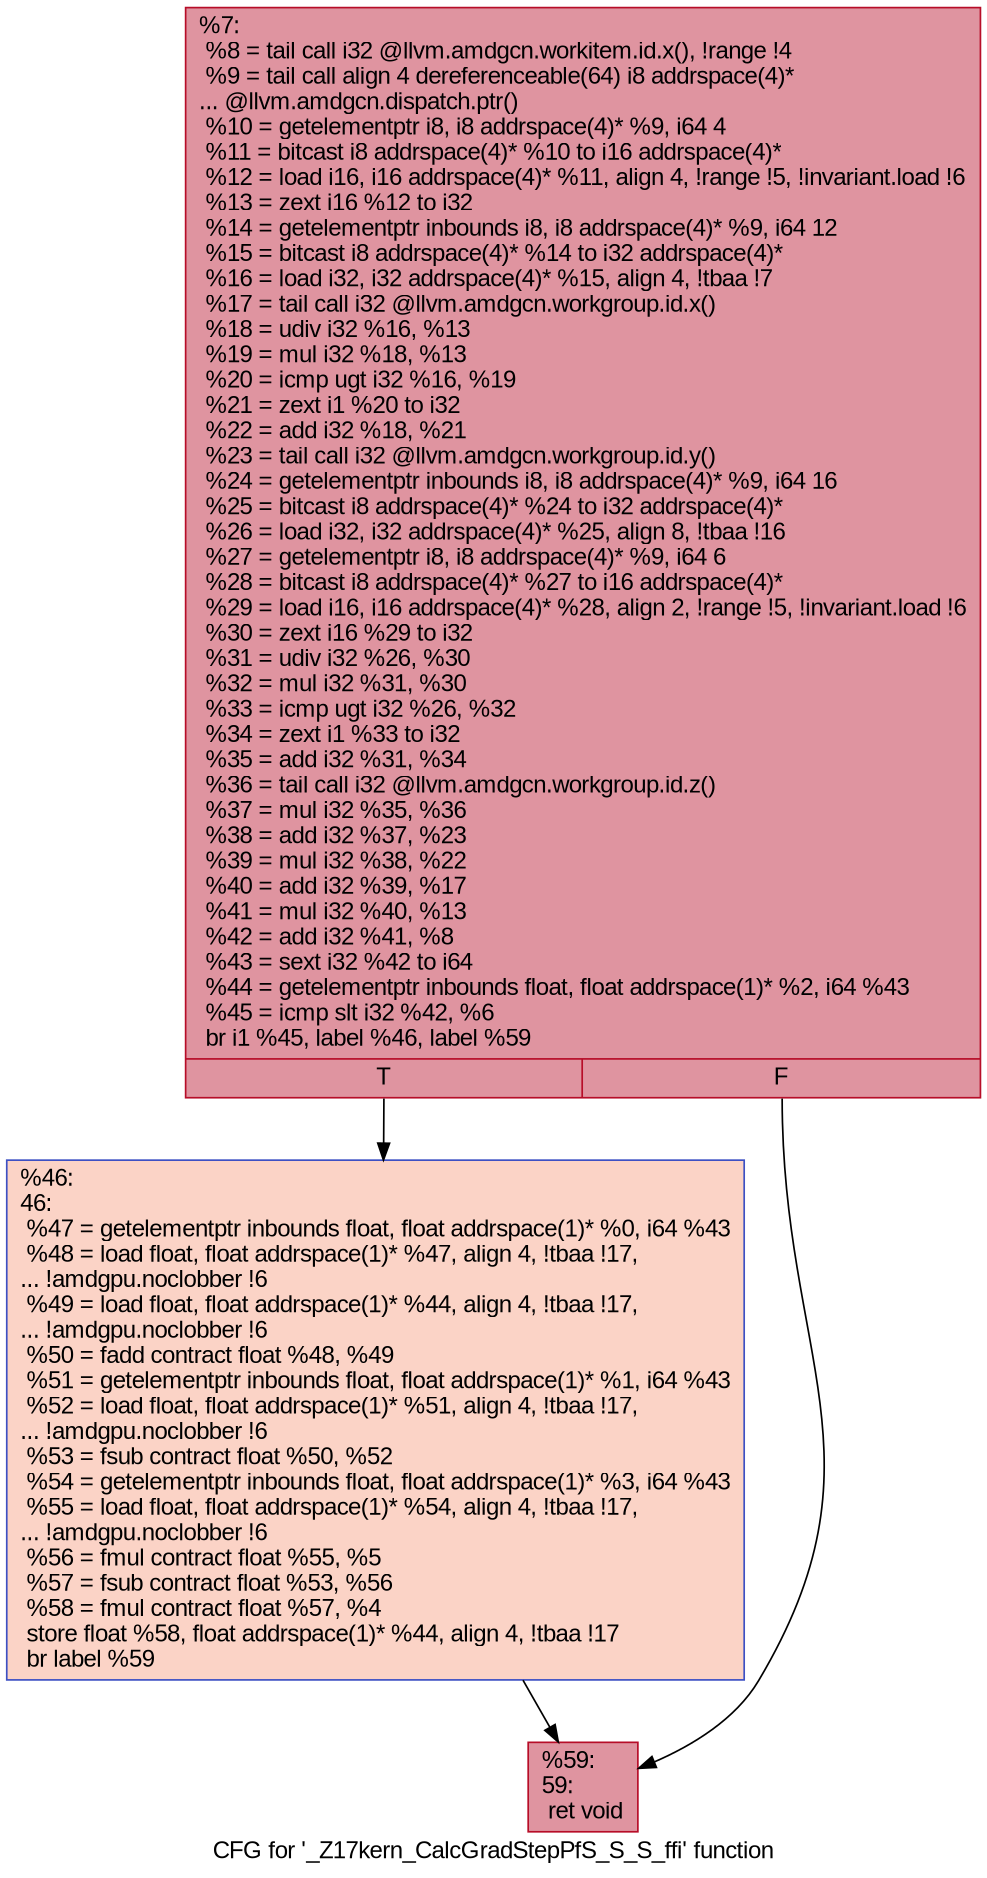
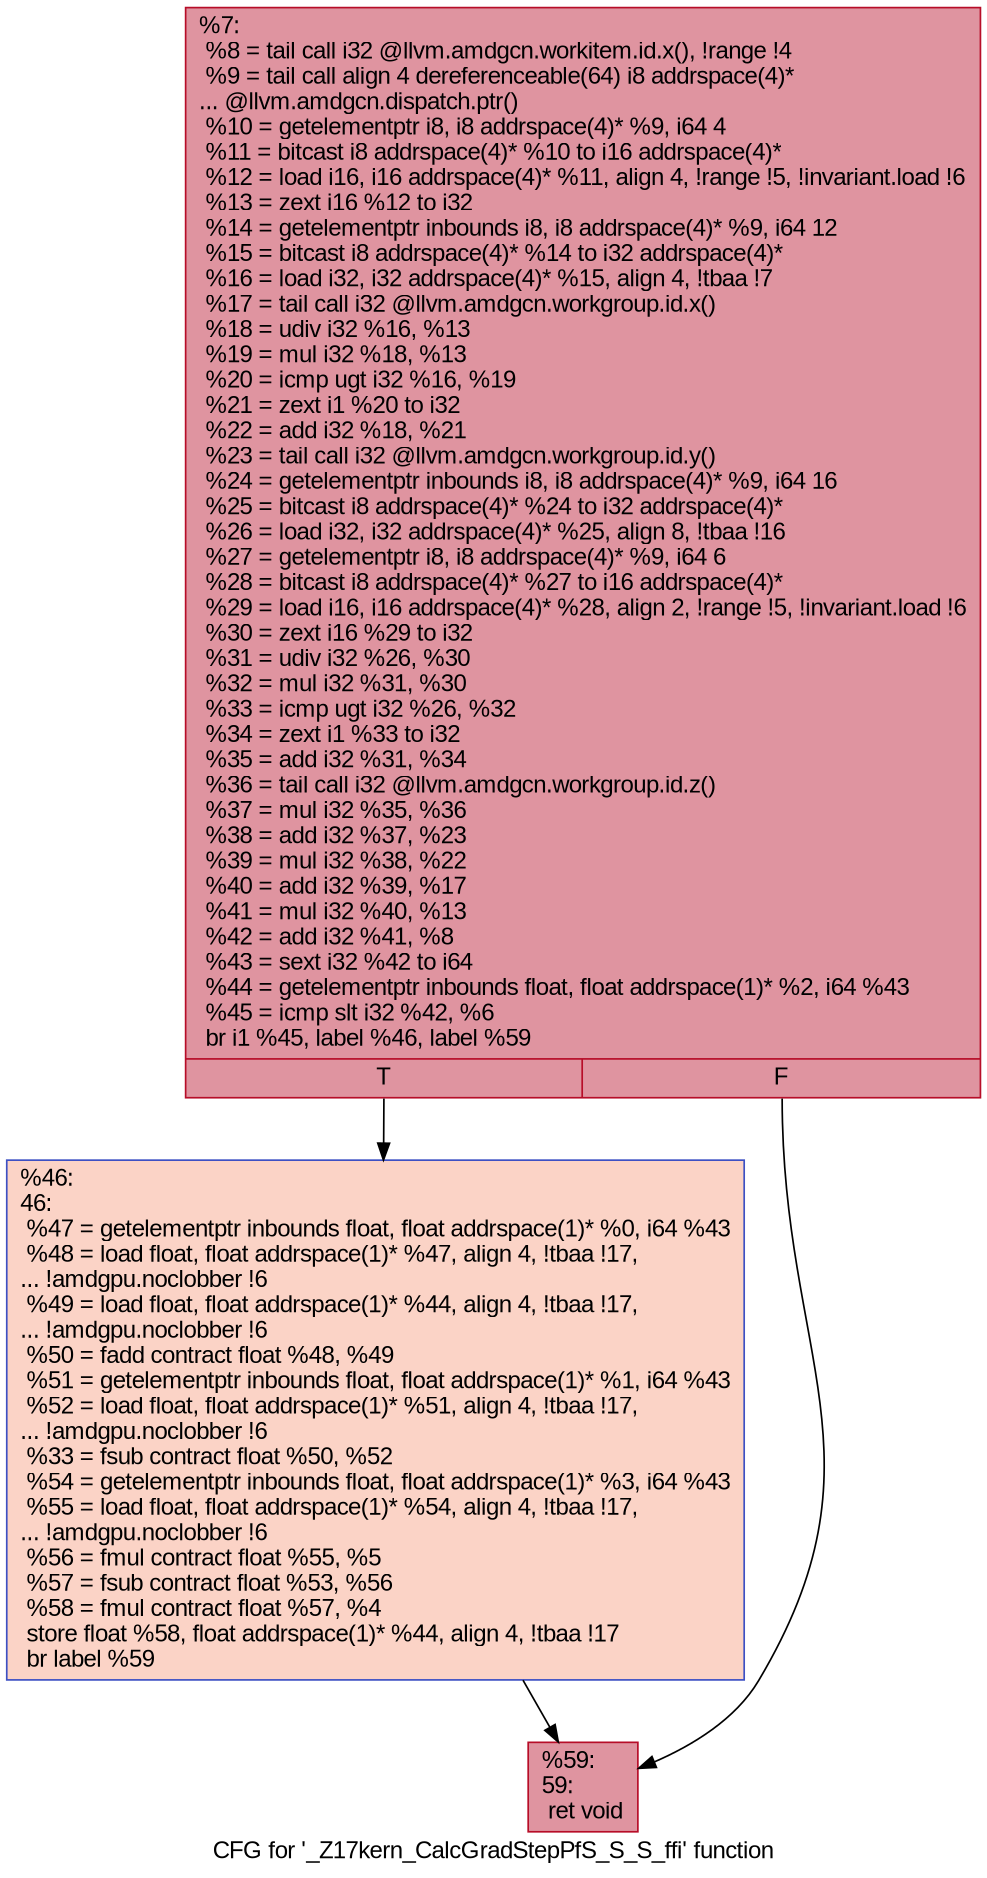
node "%46:": text "%53 = fsub contract float %50, %52" -> "%33 = fsub contract float %50, %52"
